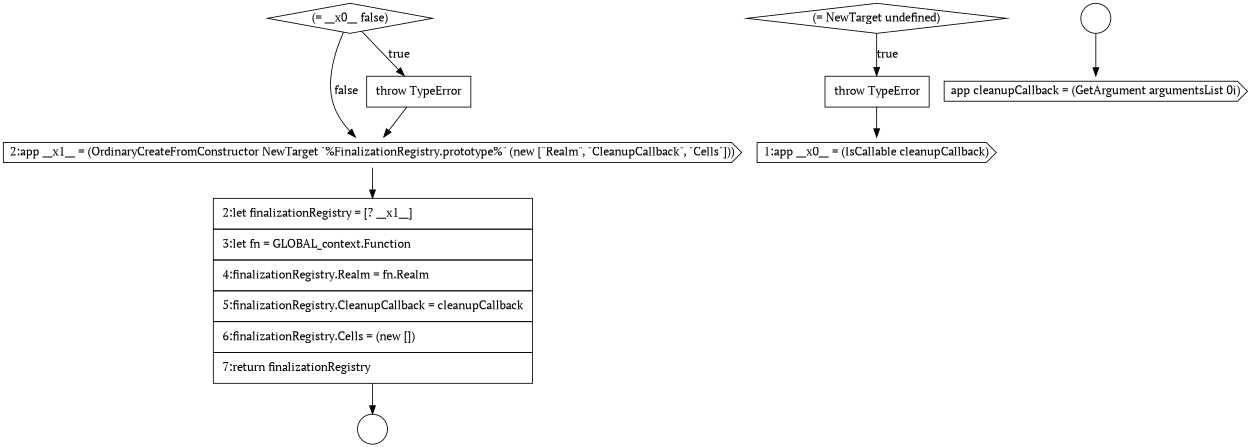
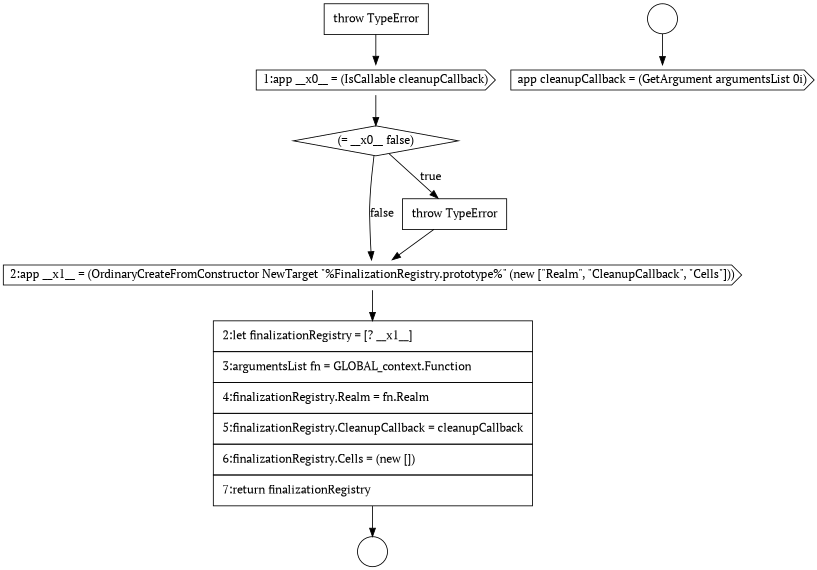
node "(= NewTarget undefined)": removed
edge "1:app __x0__ = (IsCallable cleanupCallback)" -> "(= __x0__ false)": added
node "2:let finalizationRegistry = [? __x1__]": text "3:let fn = GLOBAL_context.Function" -> "3:argumentsList fn = GLOBAL_context.Function"
